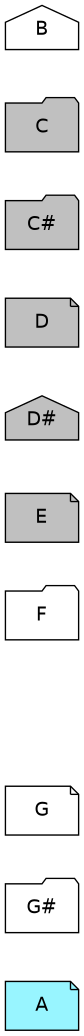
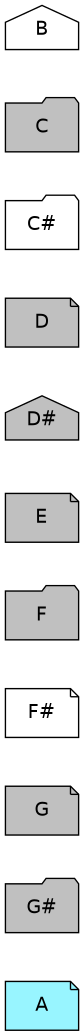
node "C#": fillcolor gray -> white
node "F": fillcolor white -> gray
node "F#": added
node "G": fillcolor white -> gray
node "G#": fillcolor white -> gray
